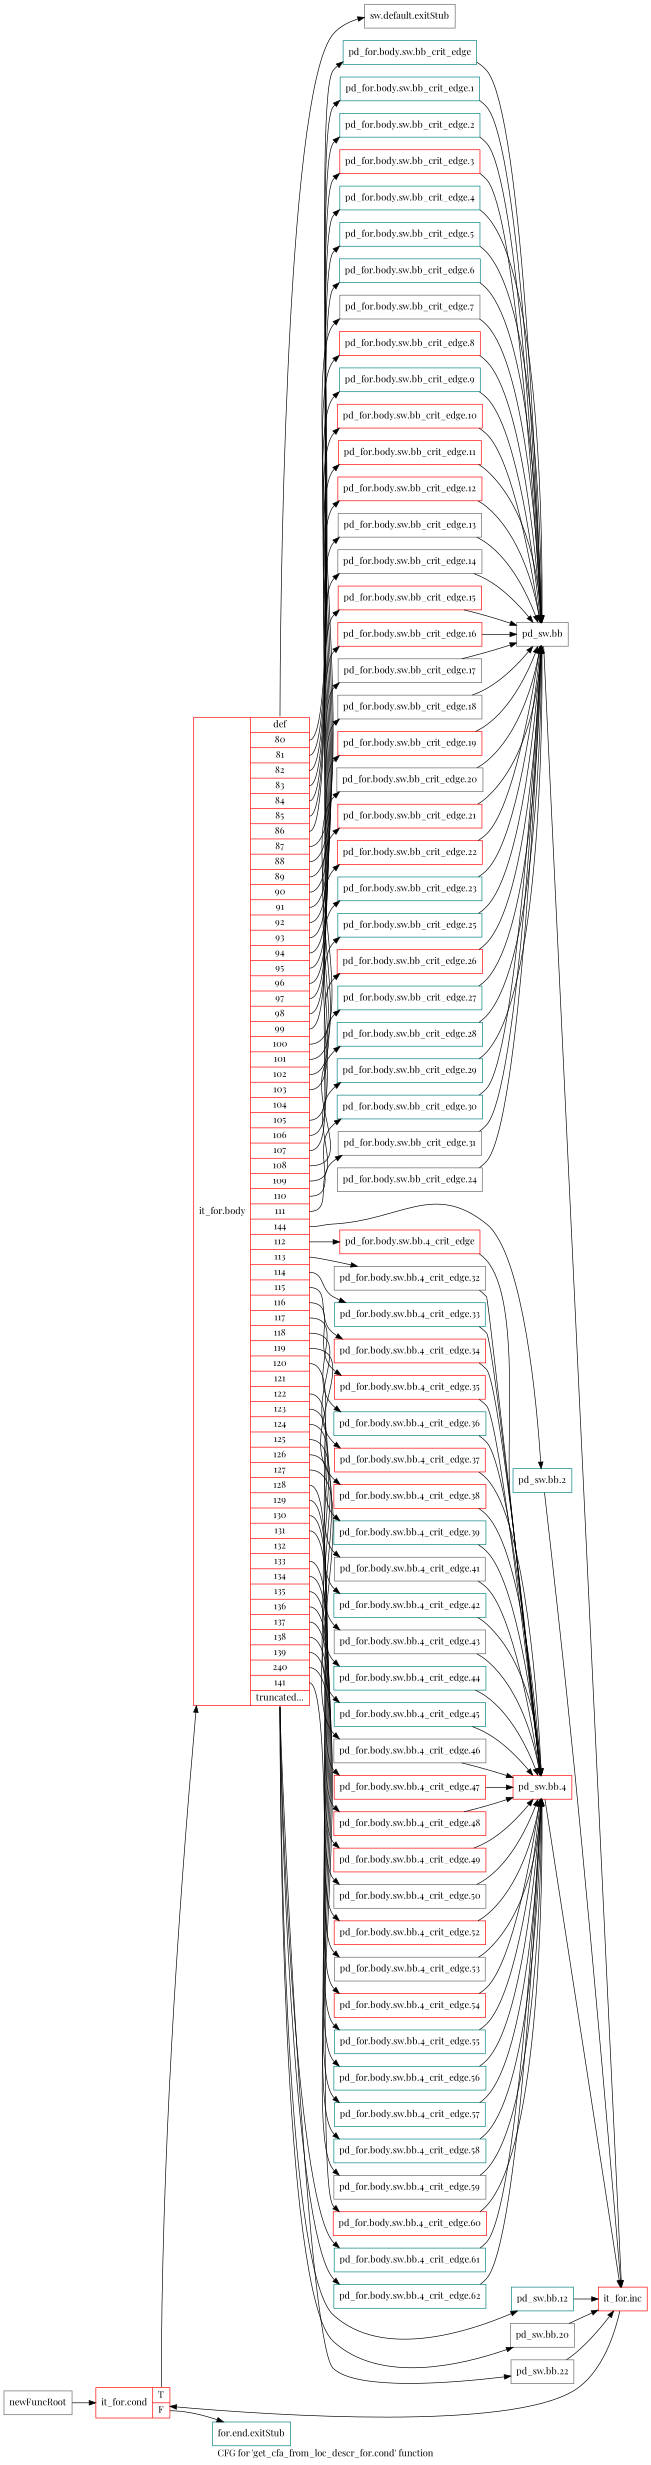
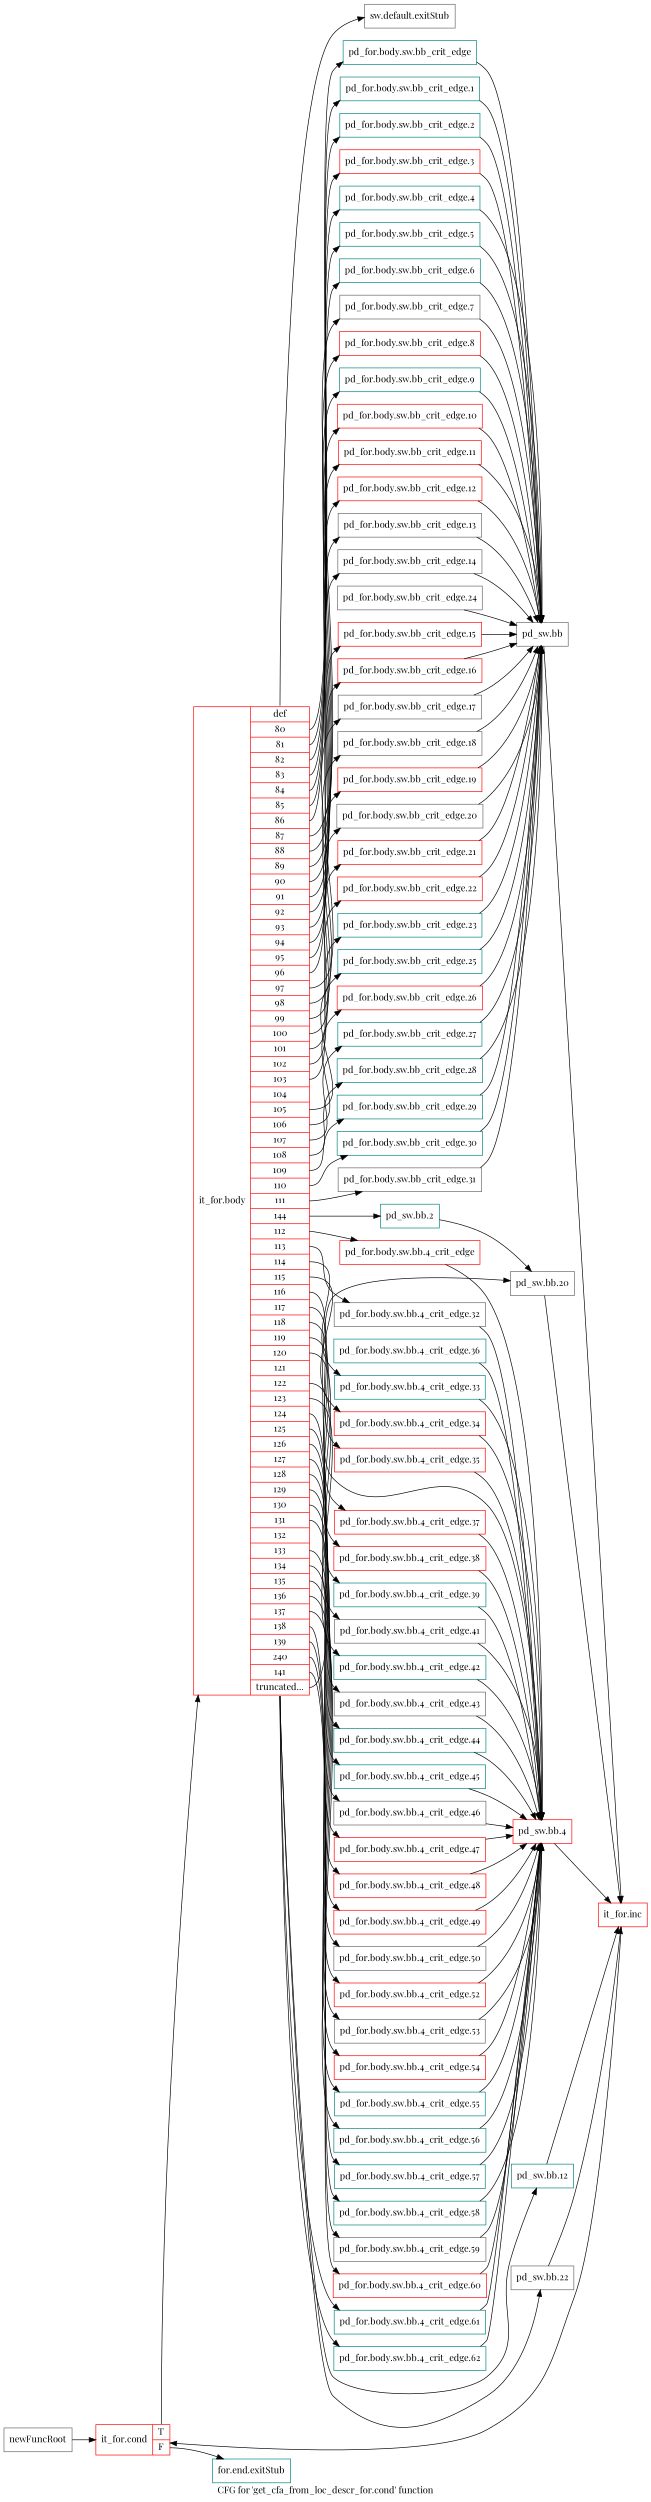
edge "it_for.body" -> "pd_for.body.sw.bb.4_crit_edge.36": now "it_for.body" -> "pd_sw.bb.4"
edge "pd_sw.bb.2" -> "it_for.inc": now "pd_sw.bb.2" -> "pd_sw.bb.20"
